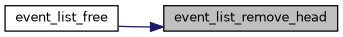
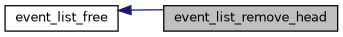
edge "event_list_free" -> "event_list_remove_head": reversed
